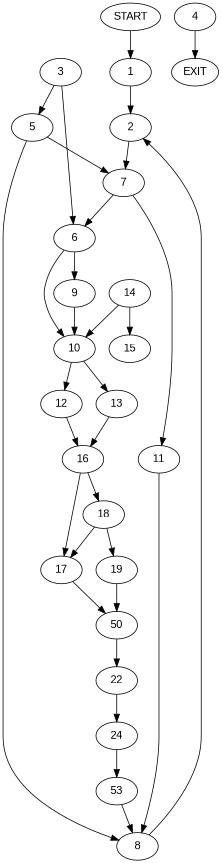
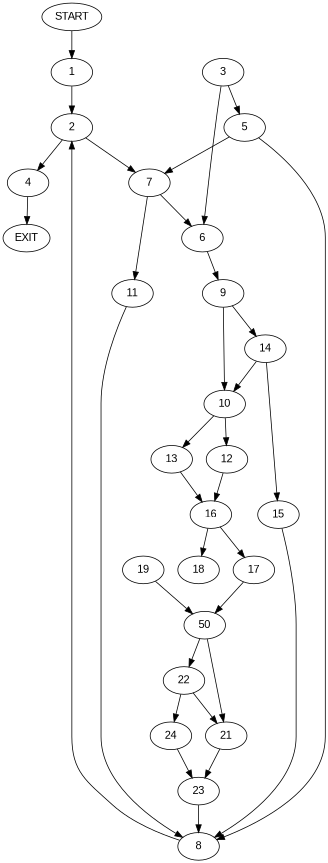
edge "2" -> "4": added
edge "6" -> "10": removed
edge "9" -> "14": added
edge "18" -> "19": removed
edge "18" -> "17": removed
edge "15" -> "8": added
node "21": added
node "53": label "53" -> "23"
